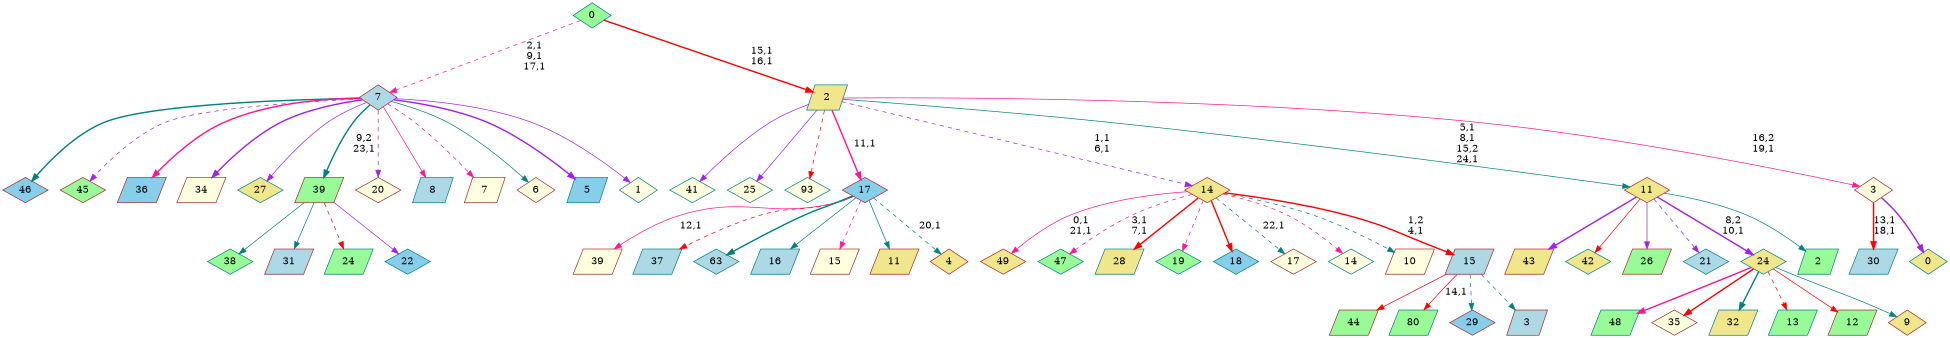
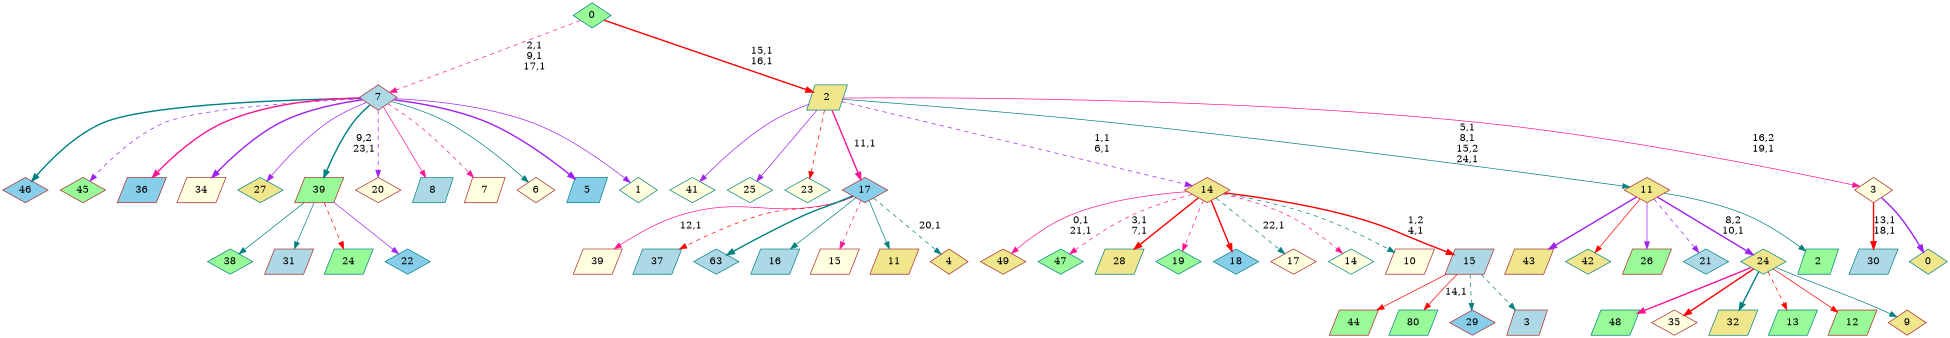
node "93": label "93" -> "23"
